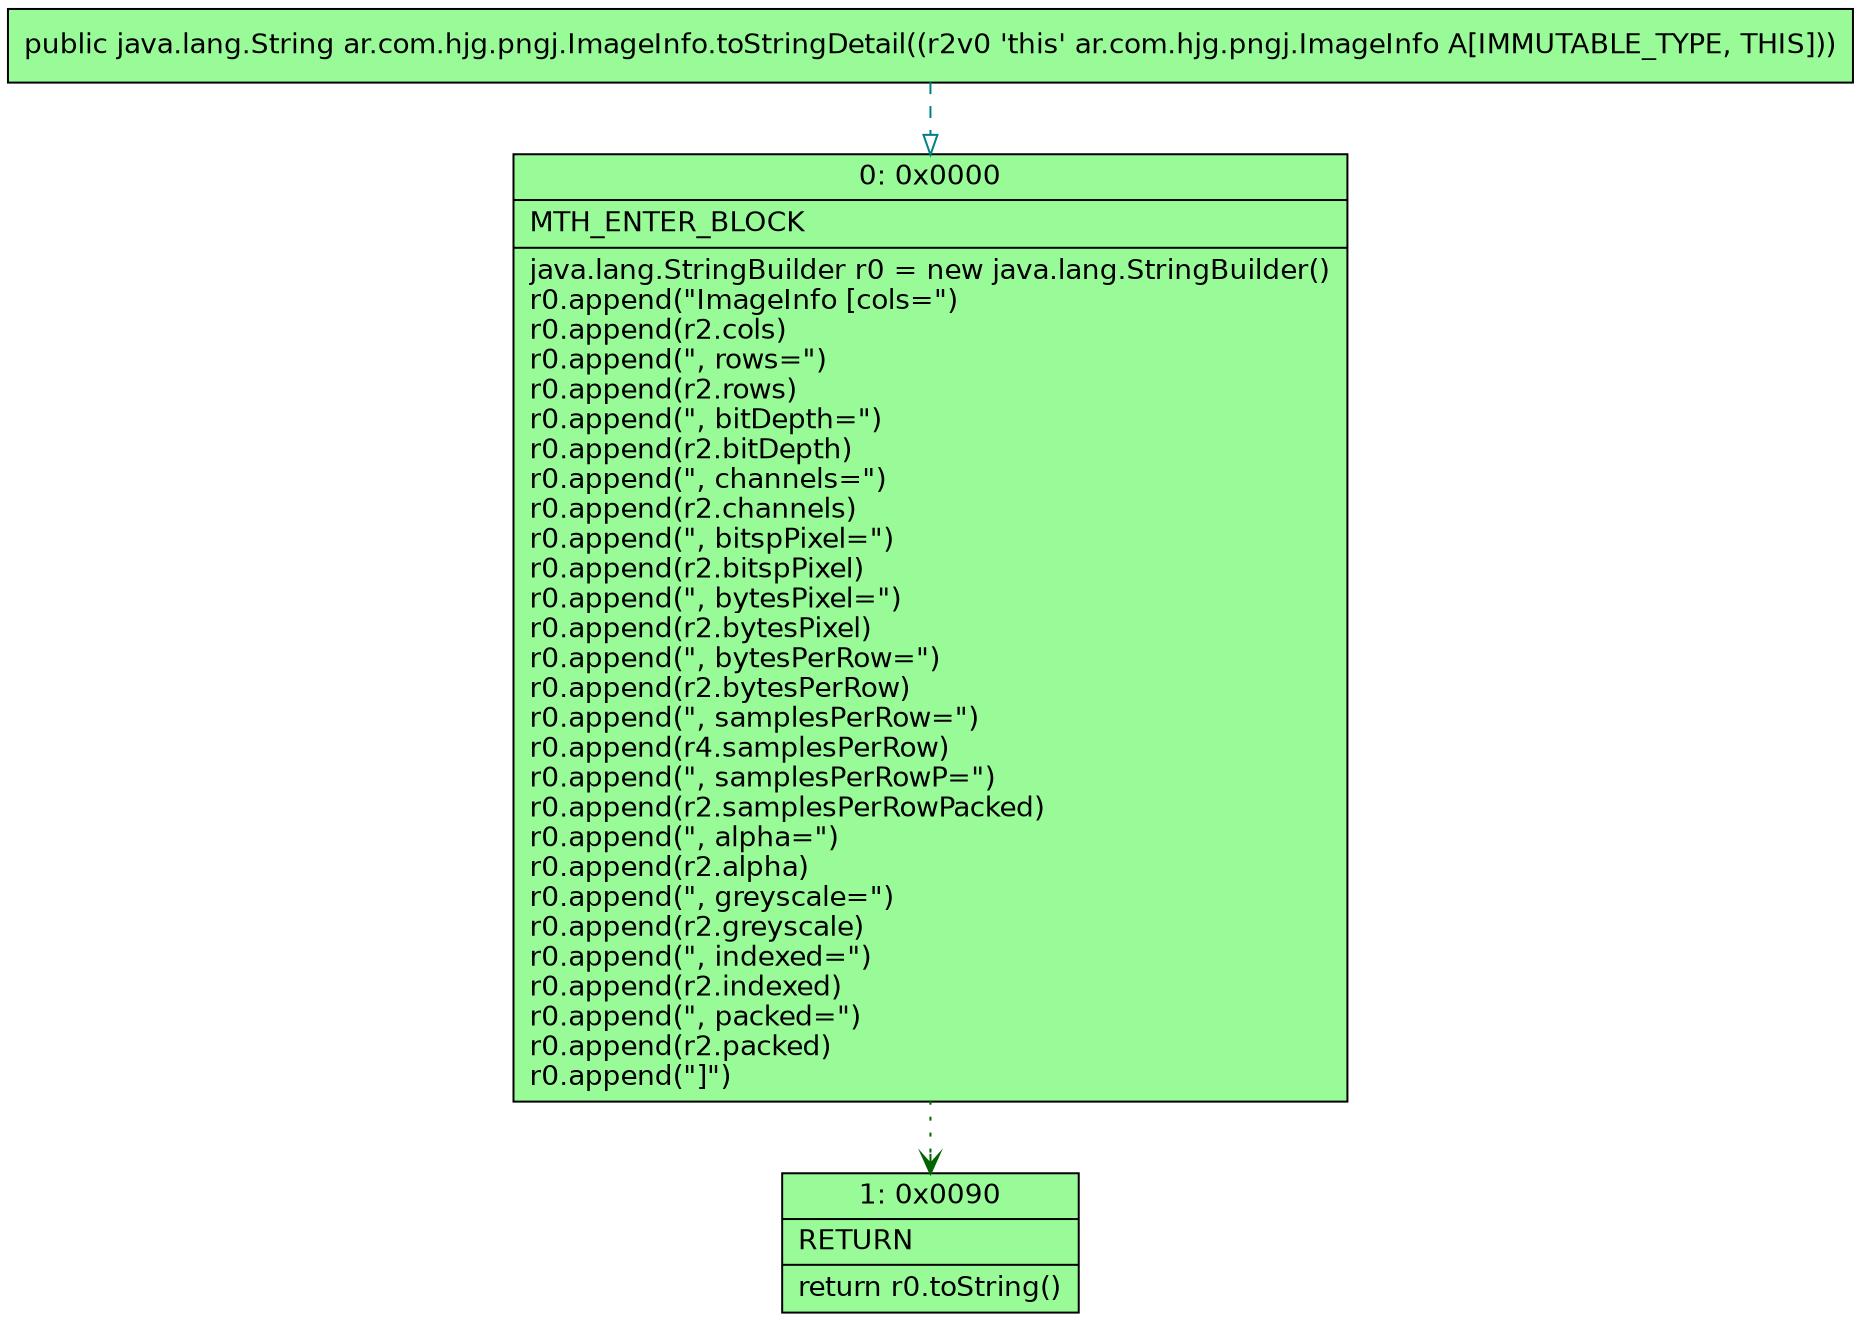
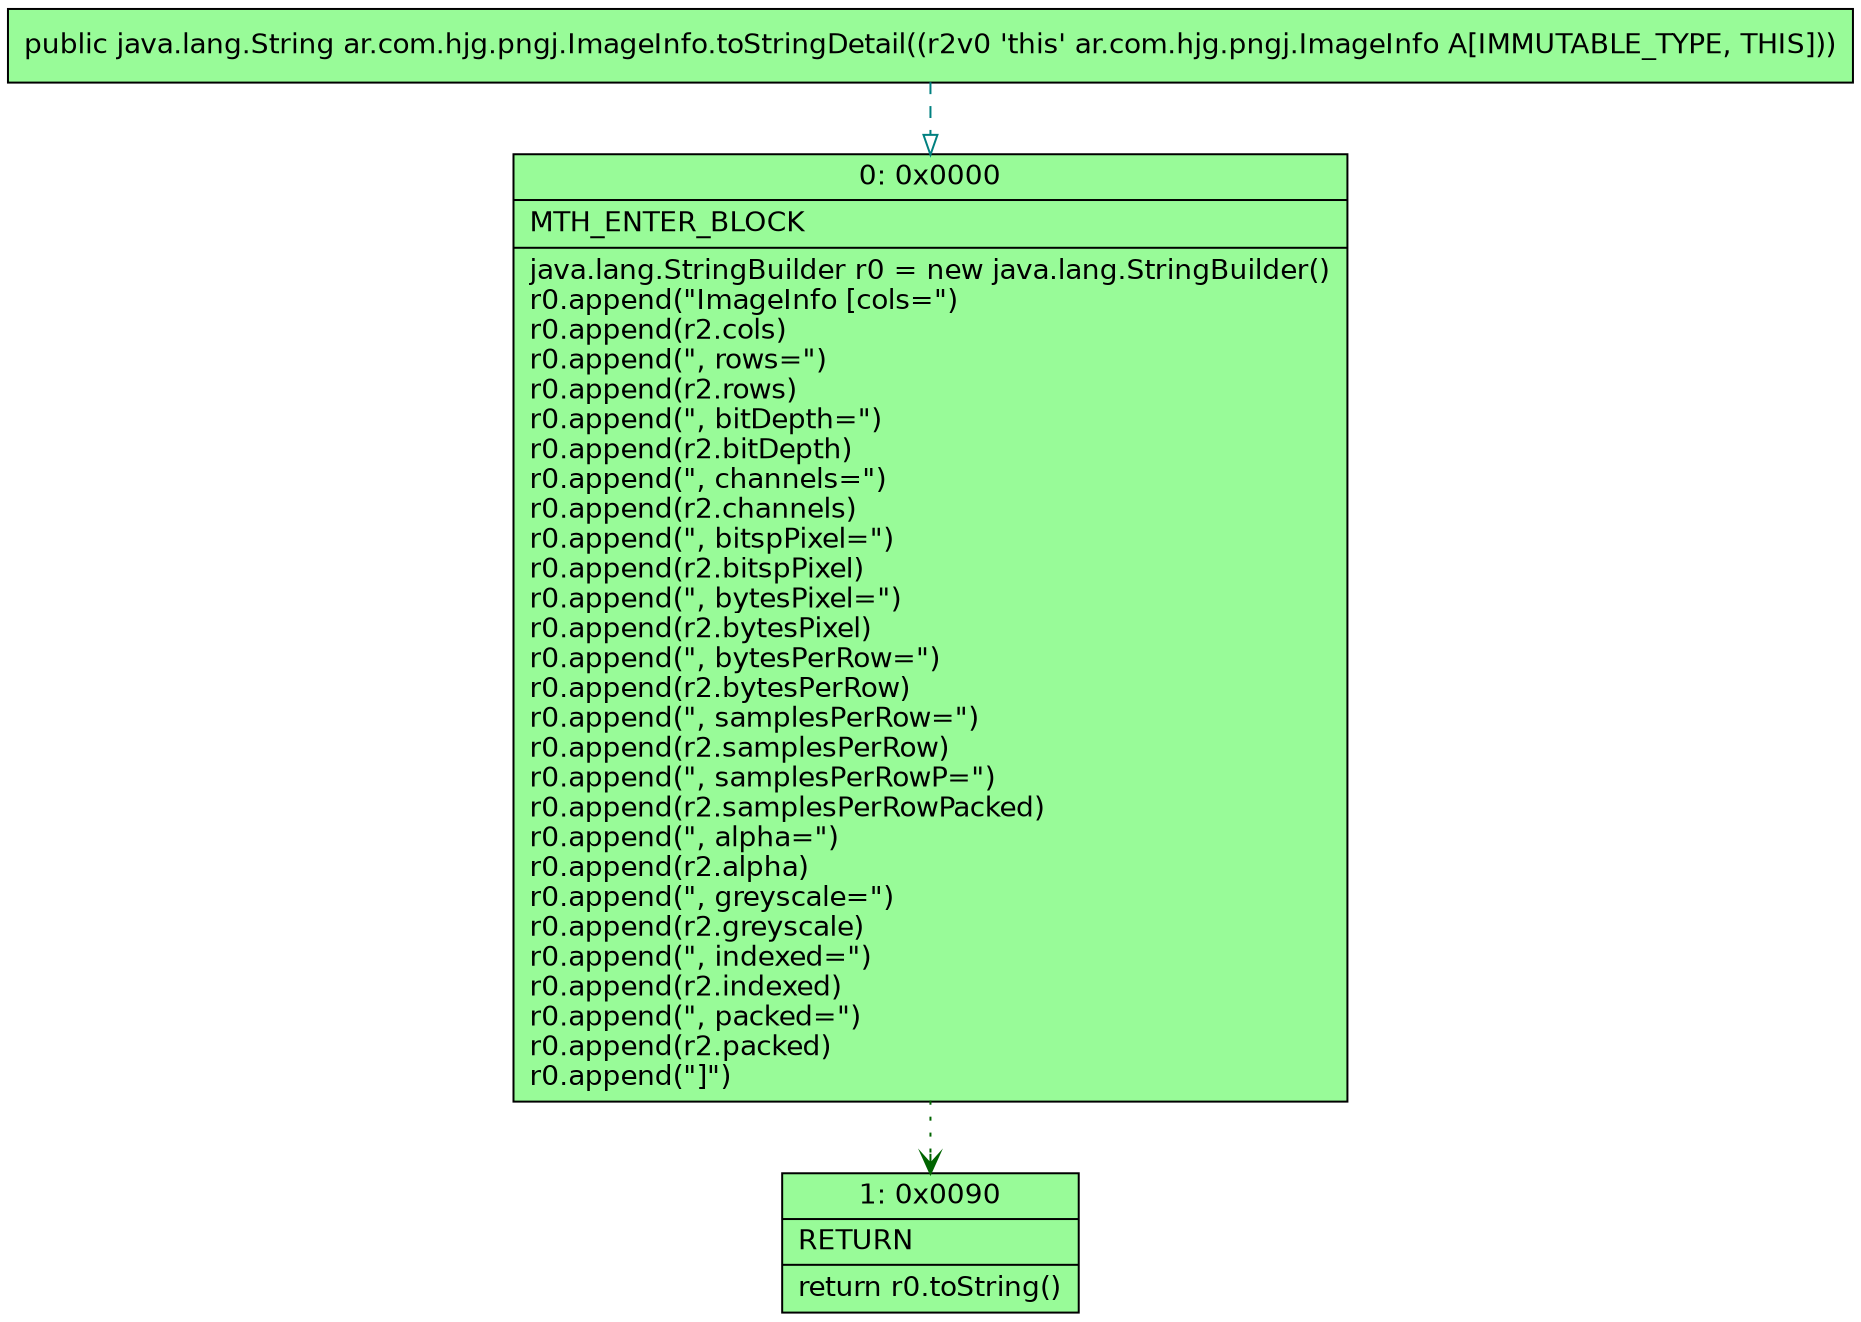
node "0: 0x0000": text "r0.append(r4.samplesPerRow)" -> "r0.append(r2.samplesPerRow)"
